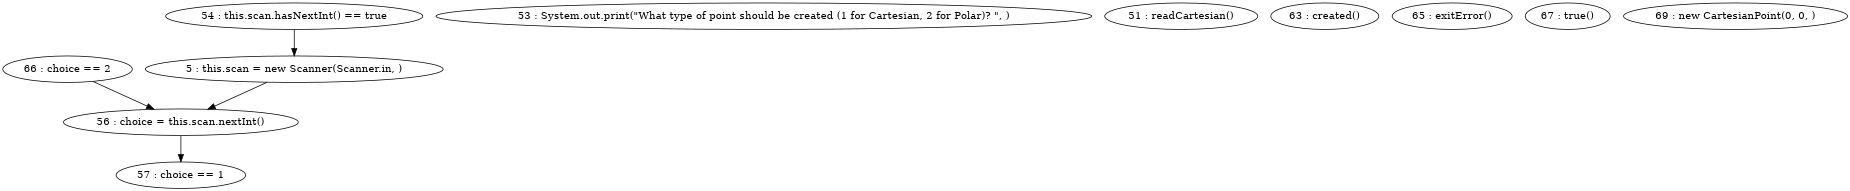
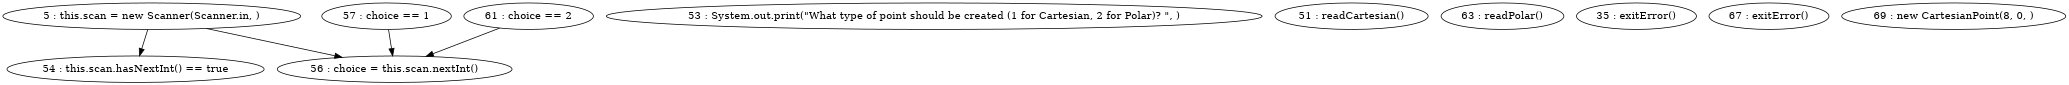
node "63 : created()": label "63 : created()" -> "63 : readPolar()"
node "65 : exitError()": label "65 : exitError()" -> "35 : exitError()"
node "67 : true()": label "67 : true()" -> "67 : exitError()"
node "69 : new CartesianPoint(0, 0, )": label "69 : new CartesianPoint(0, 0, )" -> "69 : new CartesianPoint(8, 0, )"
edge "54 : this.scan.hasNextInt() == true" -> "5 : this.scan = new Scanner(Scanner.in, )": reversed
node "66 : choice == 2": label "66 : choice == 2" -> "61 : choice == 2"
edge "56 : choice = this.scan.nextInt()" -> "57 : choice == 1": reversed
